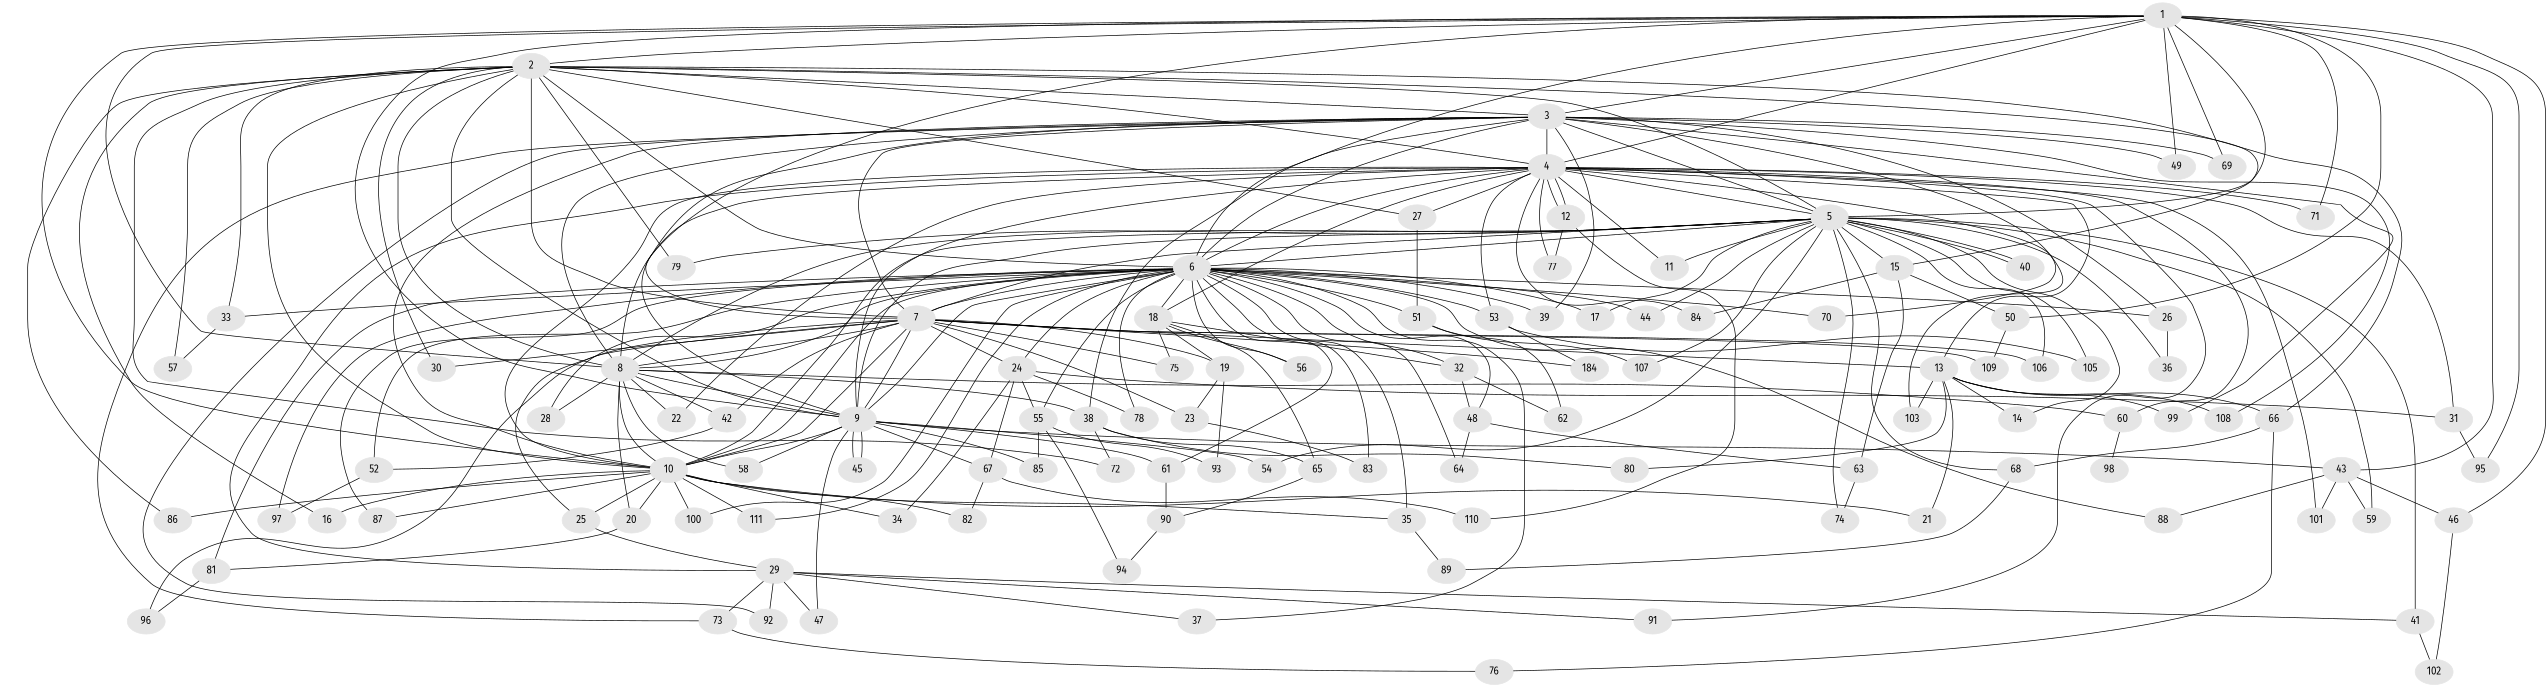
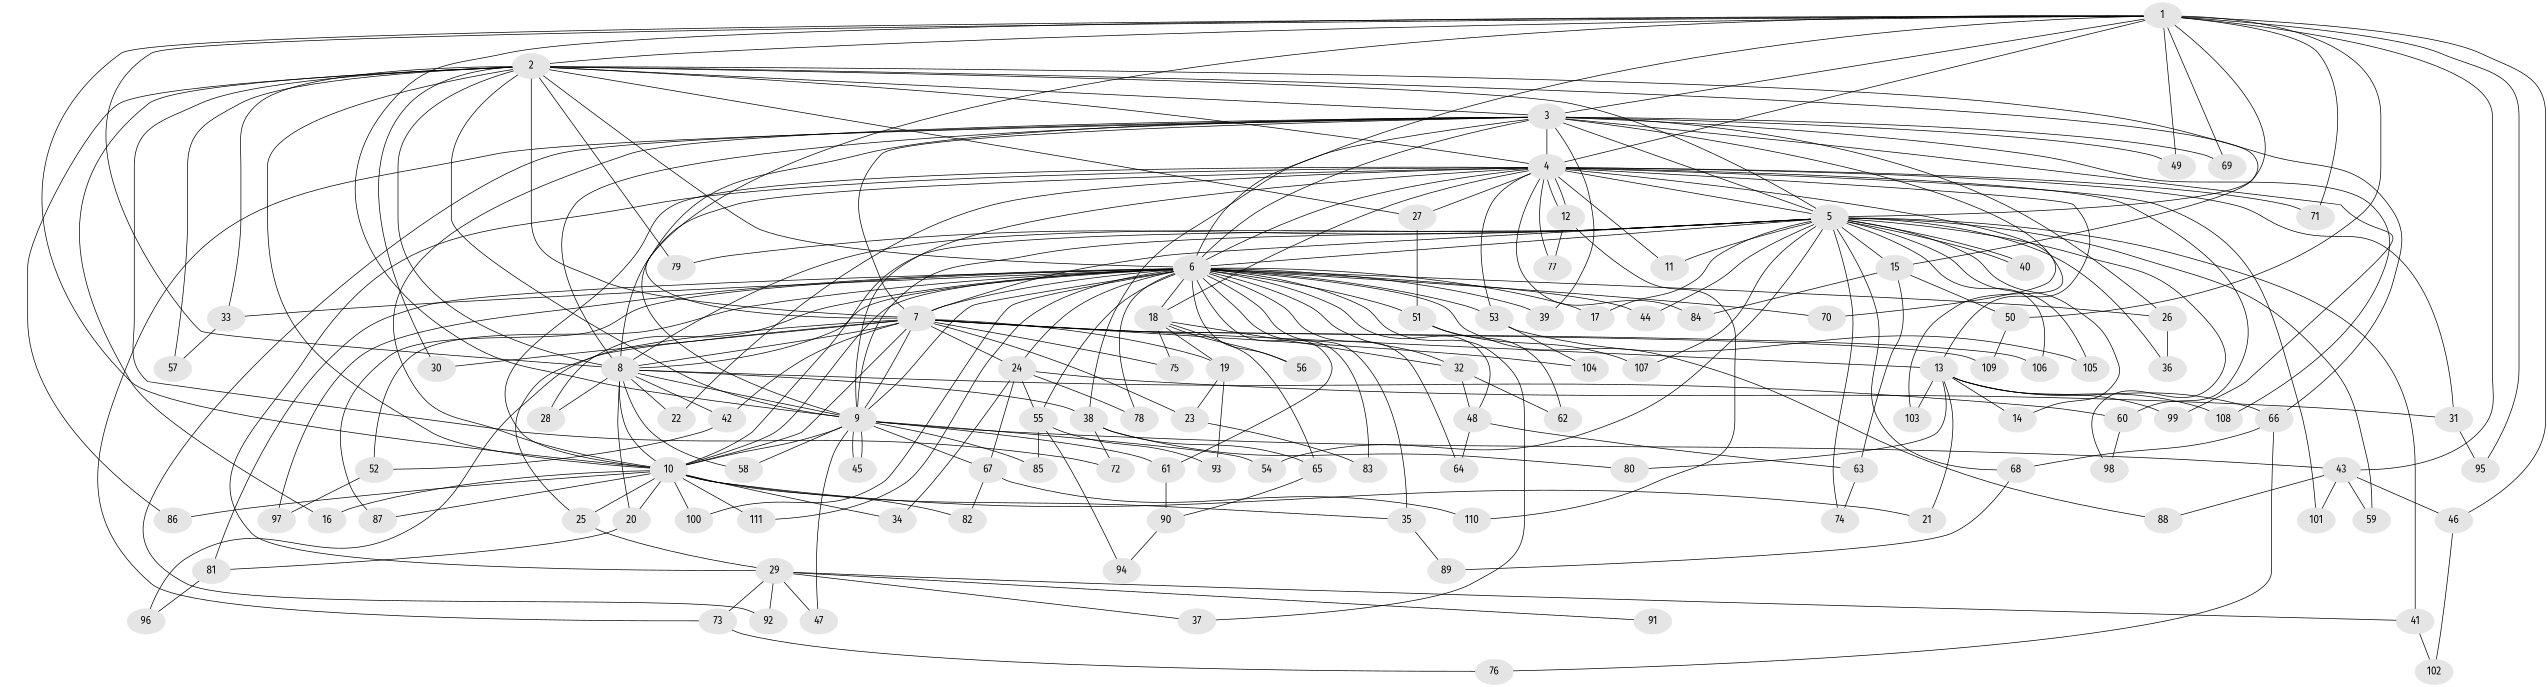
edge "5" -- "98": added
edge "4" -- "91": removed
node "184": label "184" -> "104"
